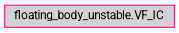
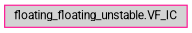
node "floating_body_unstable.VF_IC": label "floating_body_unstable.VF_IC" -> "floating_floating_unstable.VF_IC"
